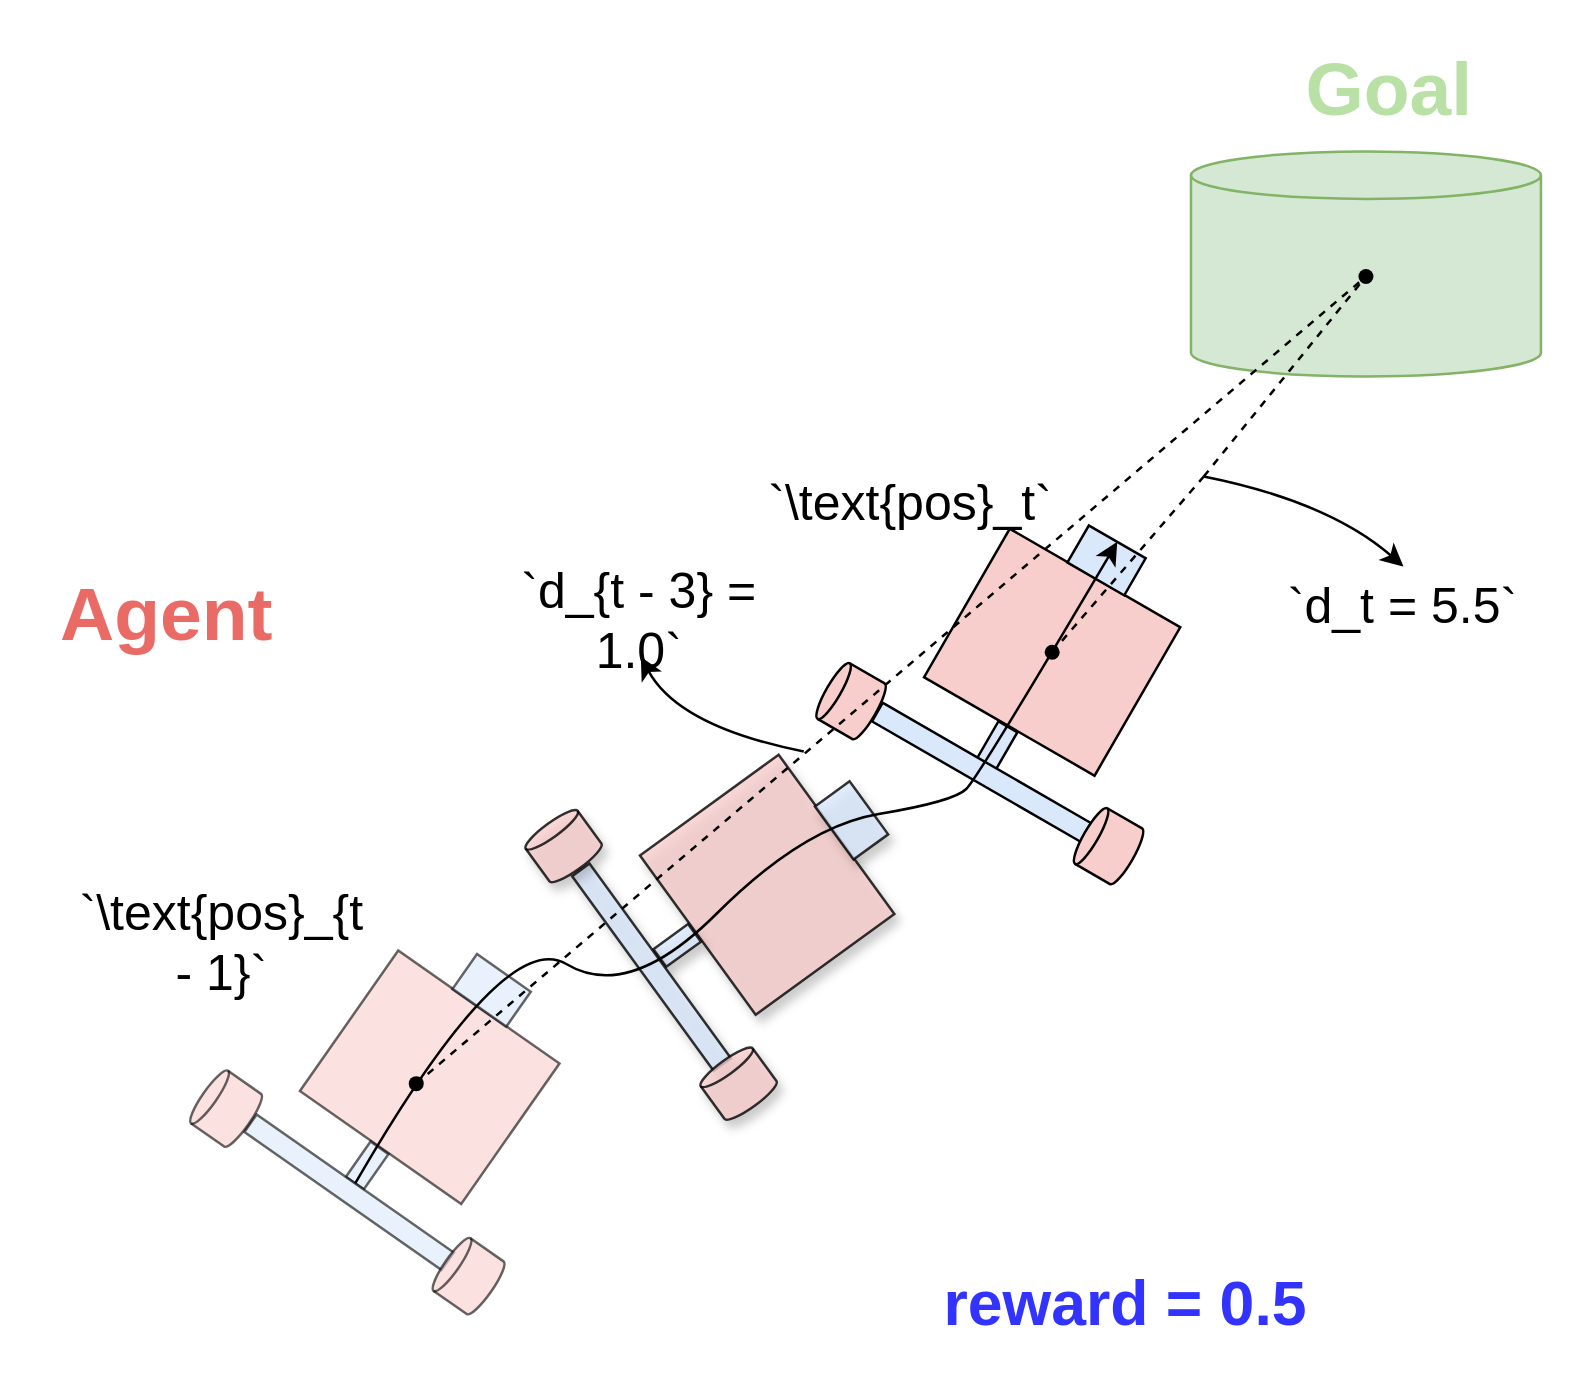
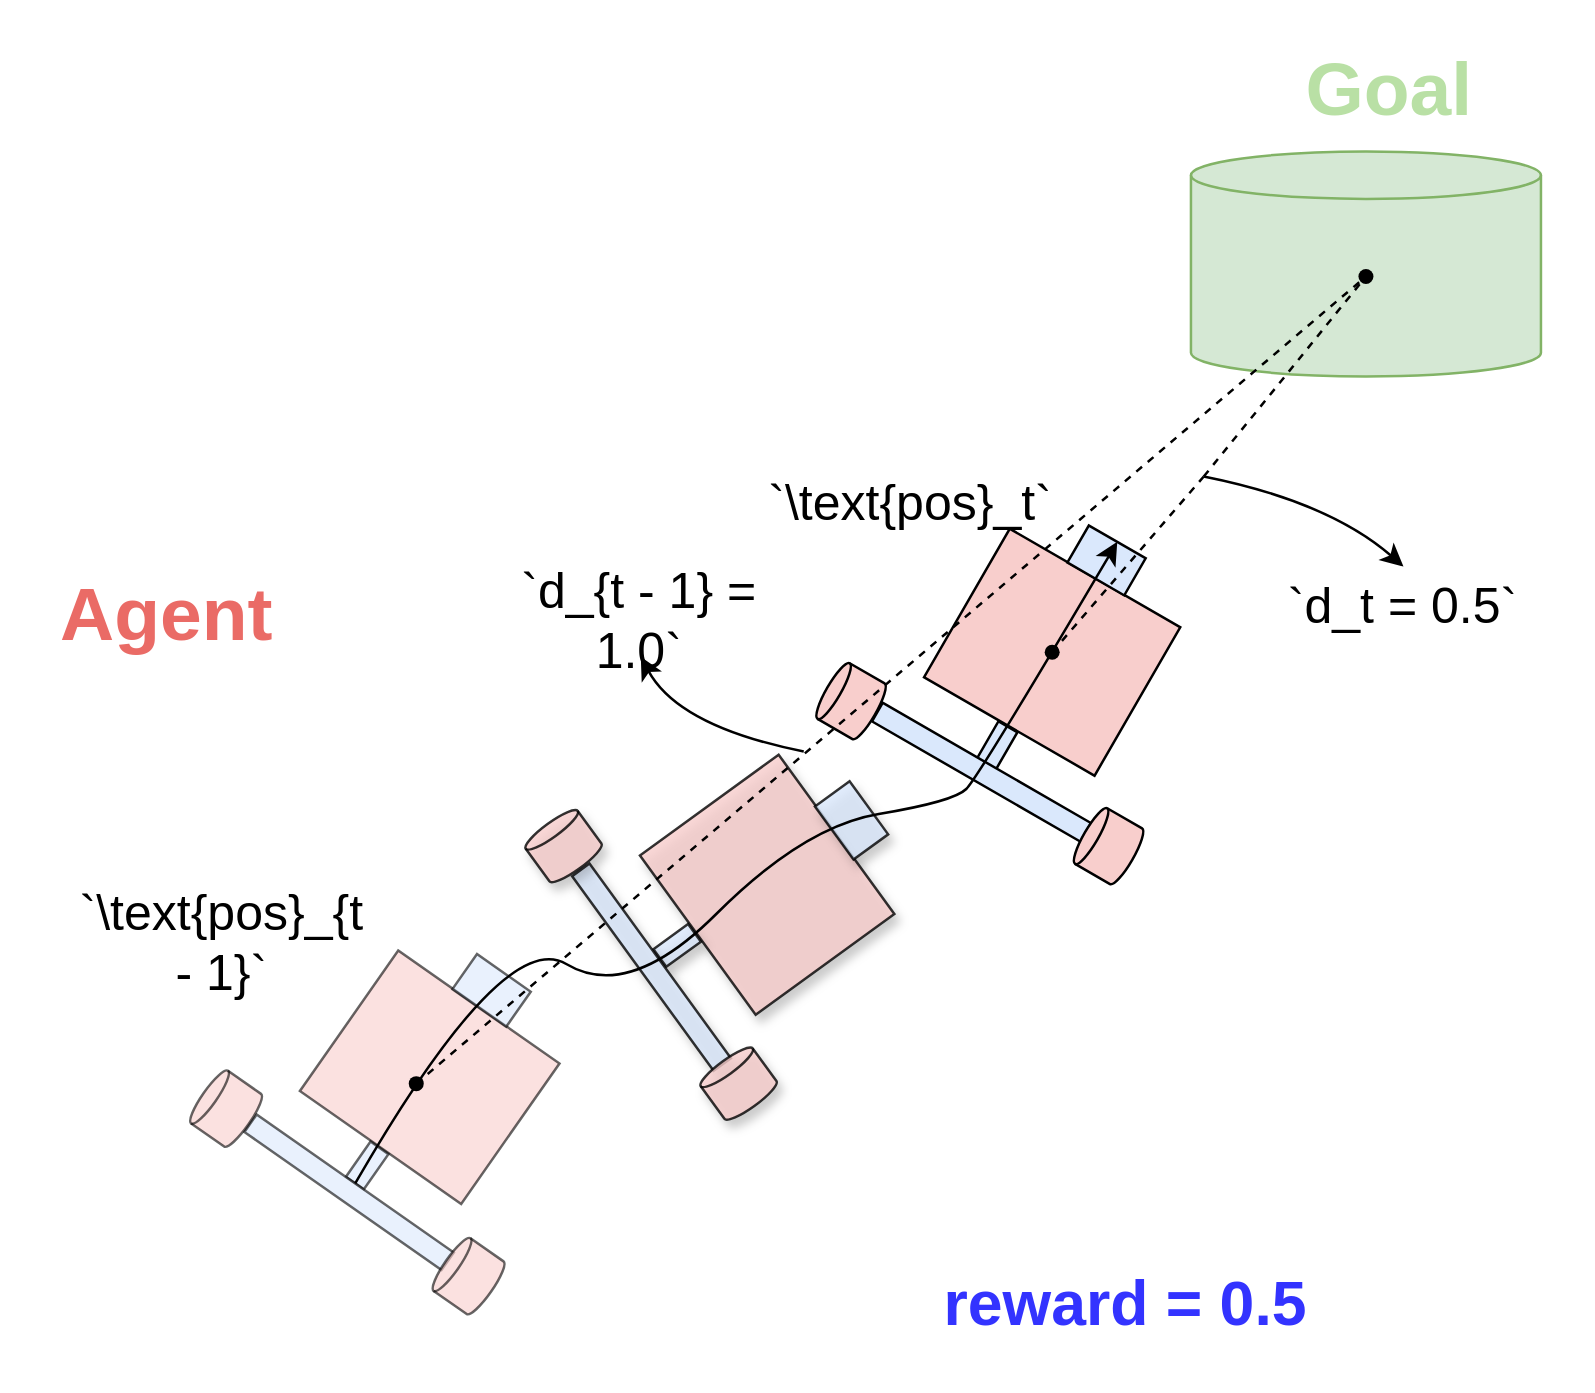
node "`d_t = 5.5`": label "`d_t = 5.5`" -> "`d_t = 0.5`"
node "`d_{t - 3} = 1.0`": label "`d_{t - 3} = 1.0`" -> "`d_{t - 1} = 1.0`"
